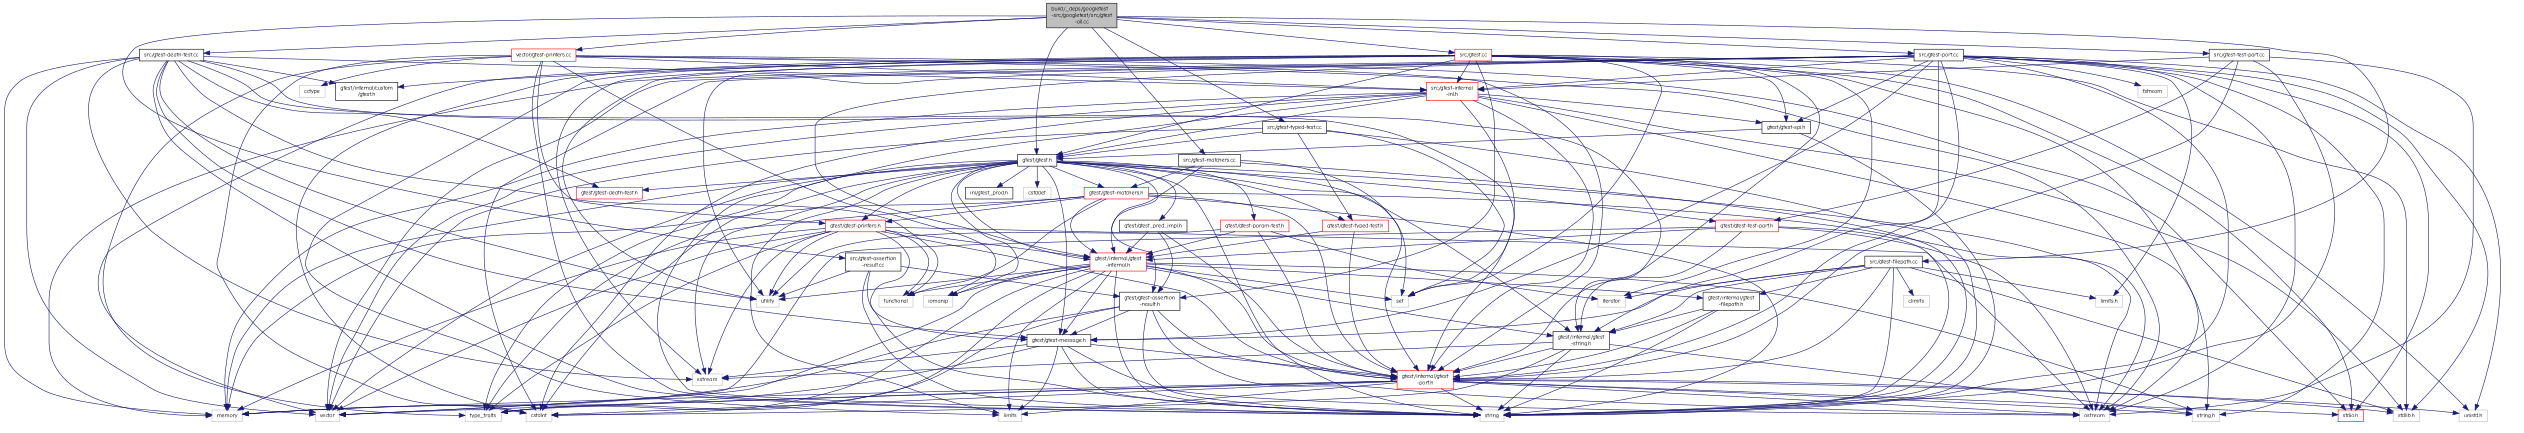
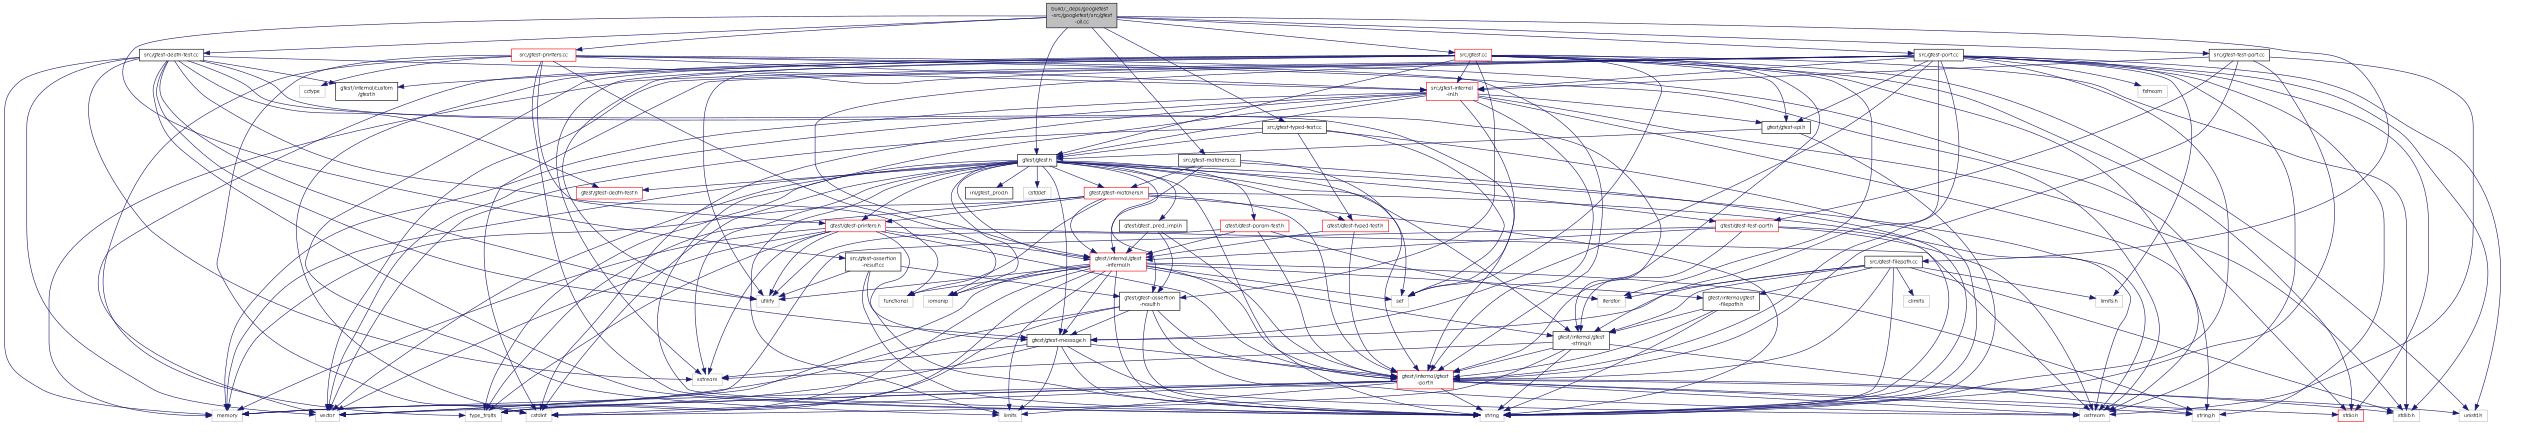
node "vector/gtest-printers.cc": label "vector/gtest-printers.cc" -> "src/gtest-printers.cc"
edge "gtest/gtest-printers.h" -> "functional": removed
